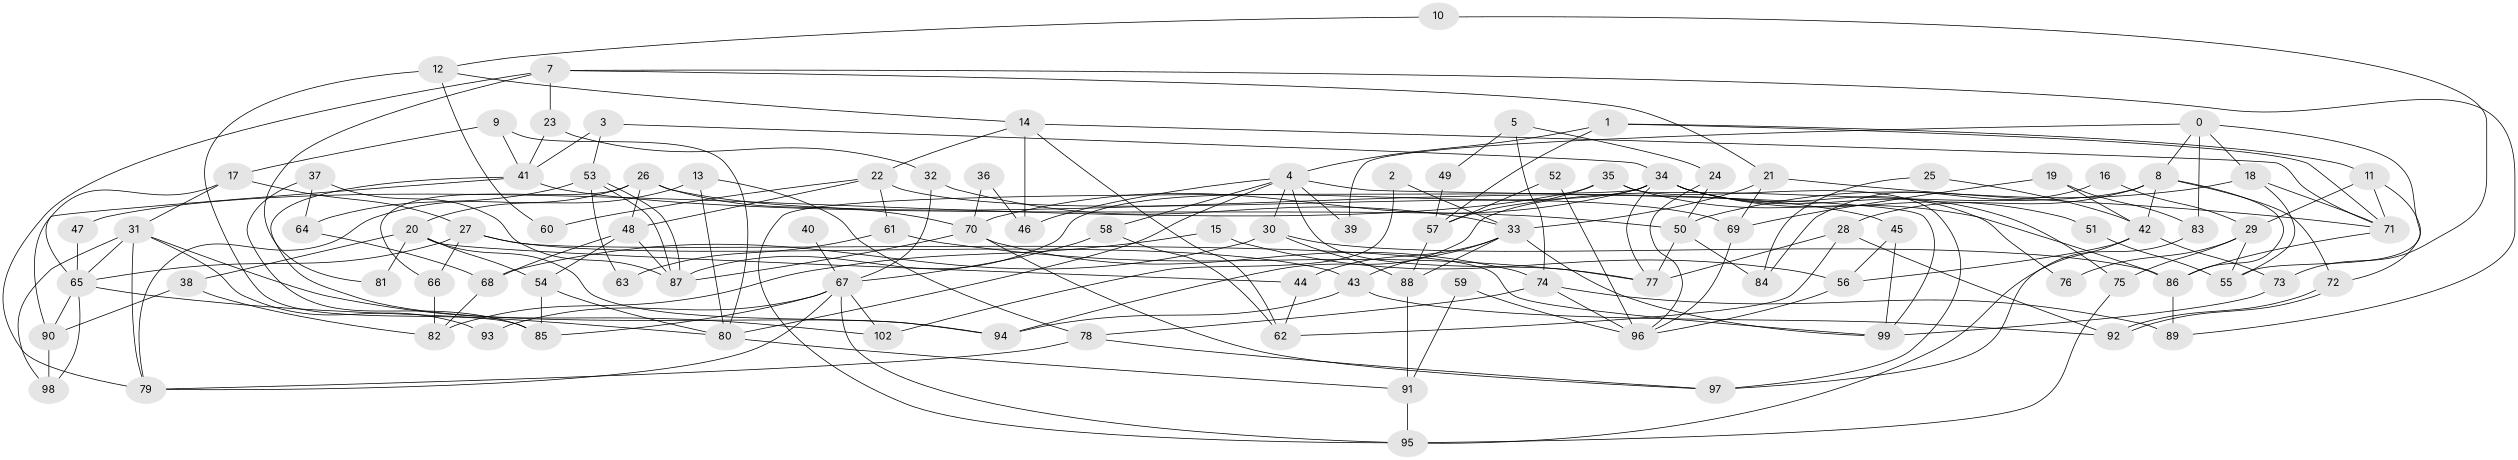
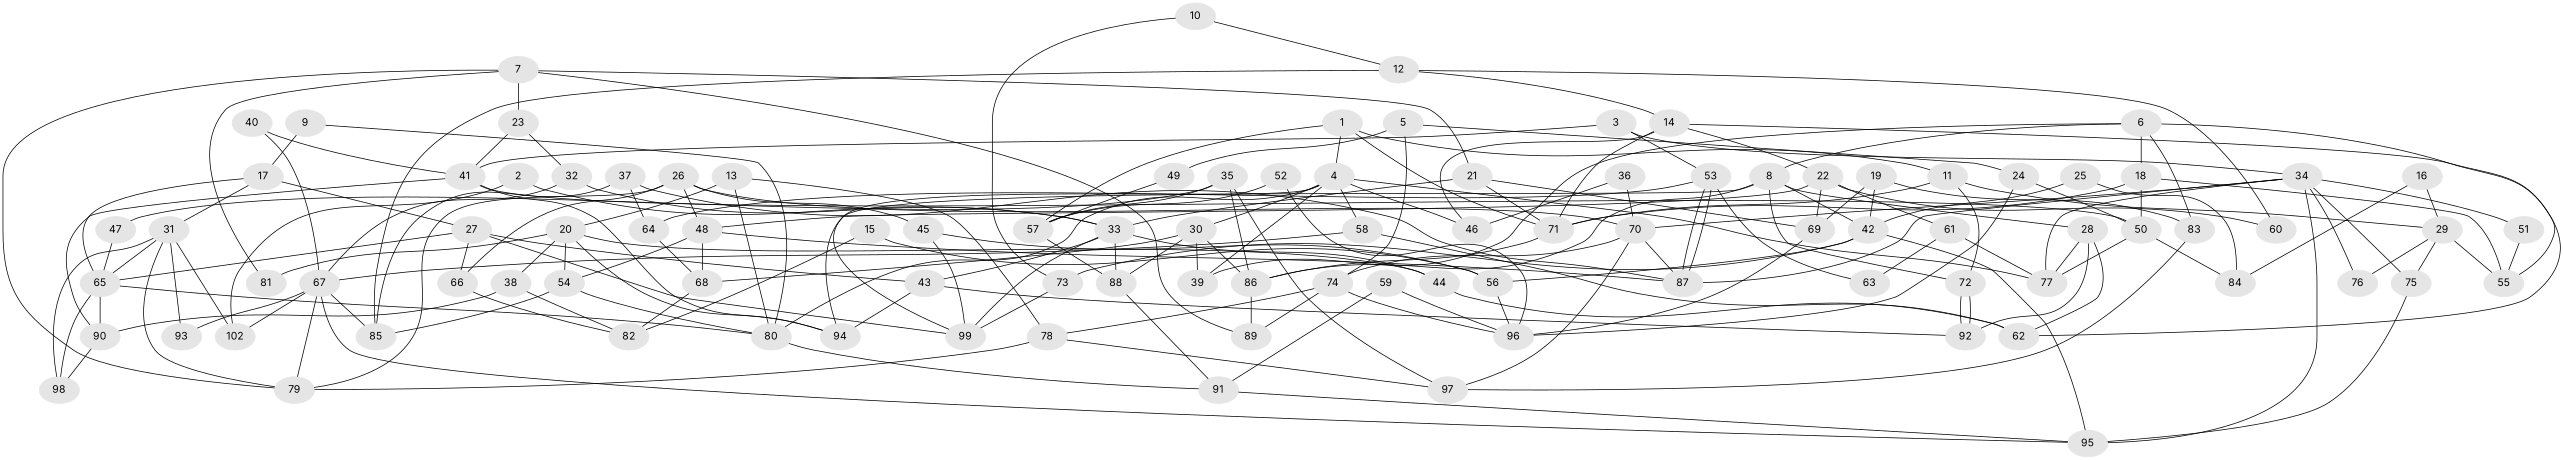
node "0": label "0" -> "6"
edge "9" -- "41": now "40" -- "41"
edge "30" -- "39": added
